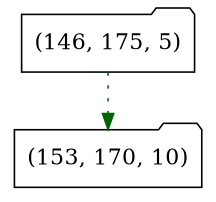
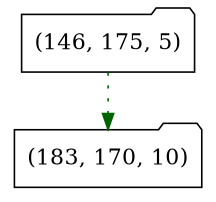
node "(153, 170, 10)": label "(153, 170, 10)" -> "(183, 170, 10)"
